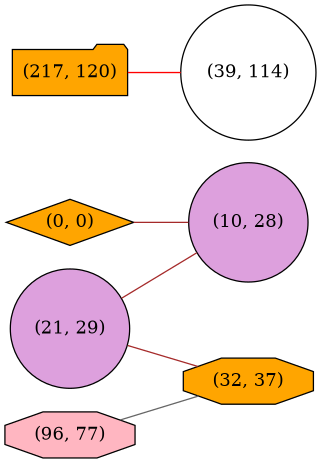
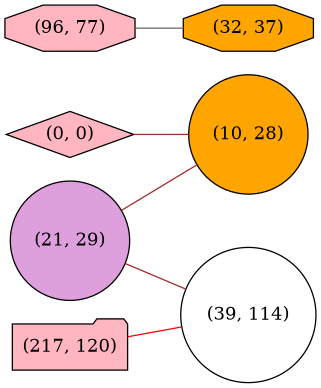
node "(217, 120)": fillcolor orange -> lightpink
node "(0, 0)": fillcolor orange -> lightpink
node "(10, 28)": fillcolor plum -> orange
edge "(21, 29)" -- "(32, 37)": now "(21, 29)" -- "(39, 114)"
